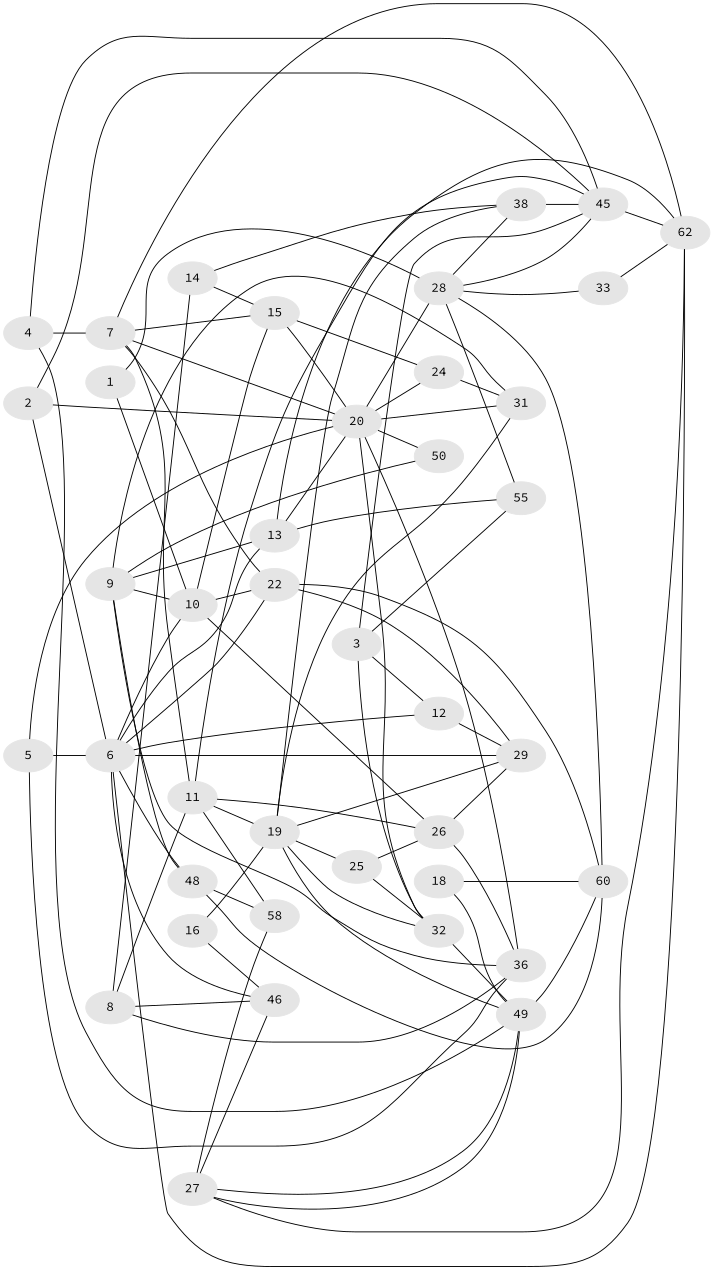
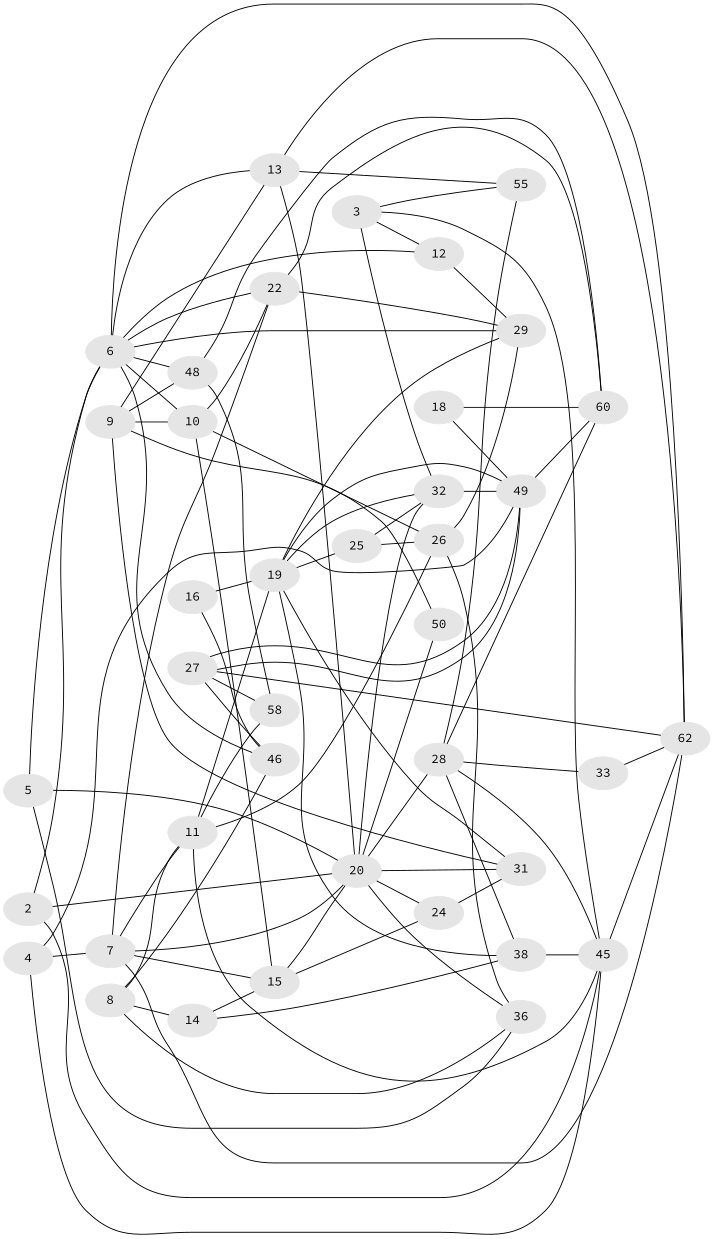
node "1": removed
edge "9" -- "36": removed
